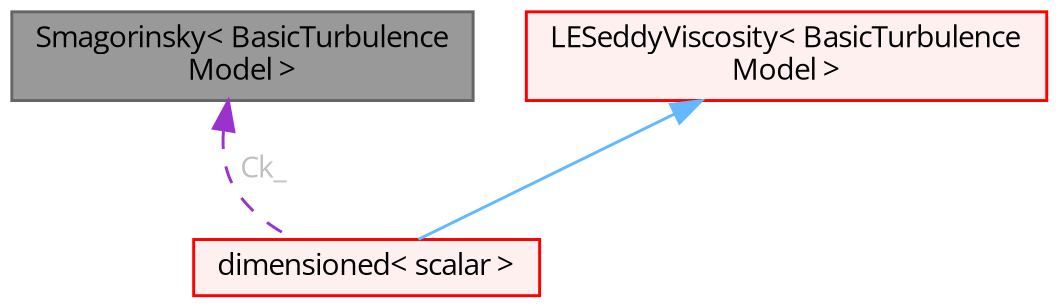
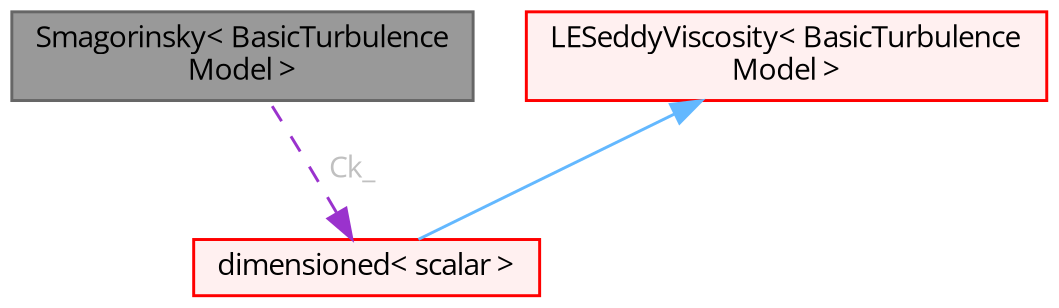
edge "dimensioned< scalar >" -> "Smagorinsky< BasicTurbulence Model >": reversed
